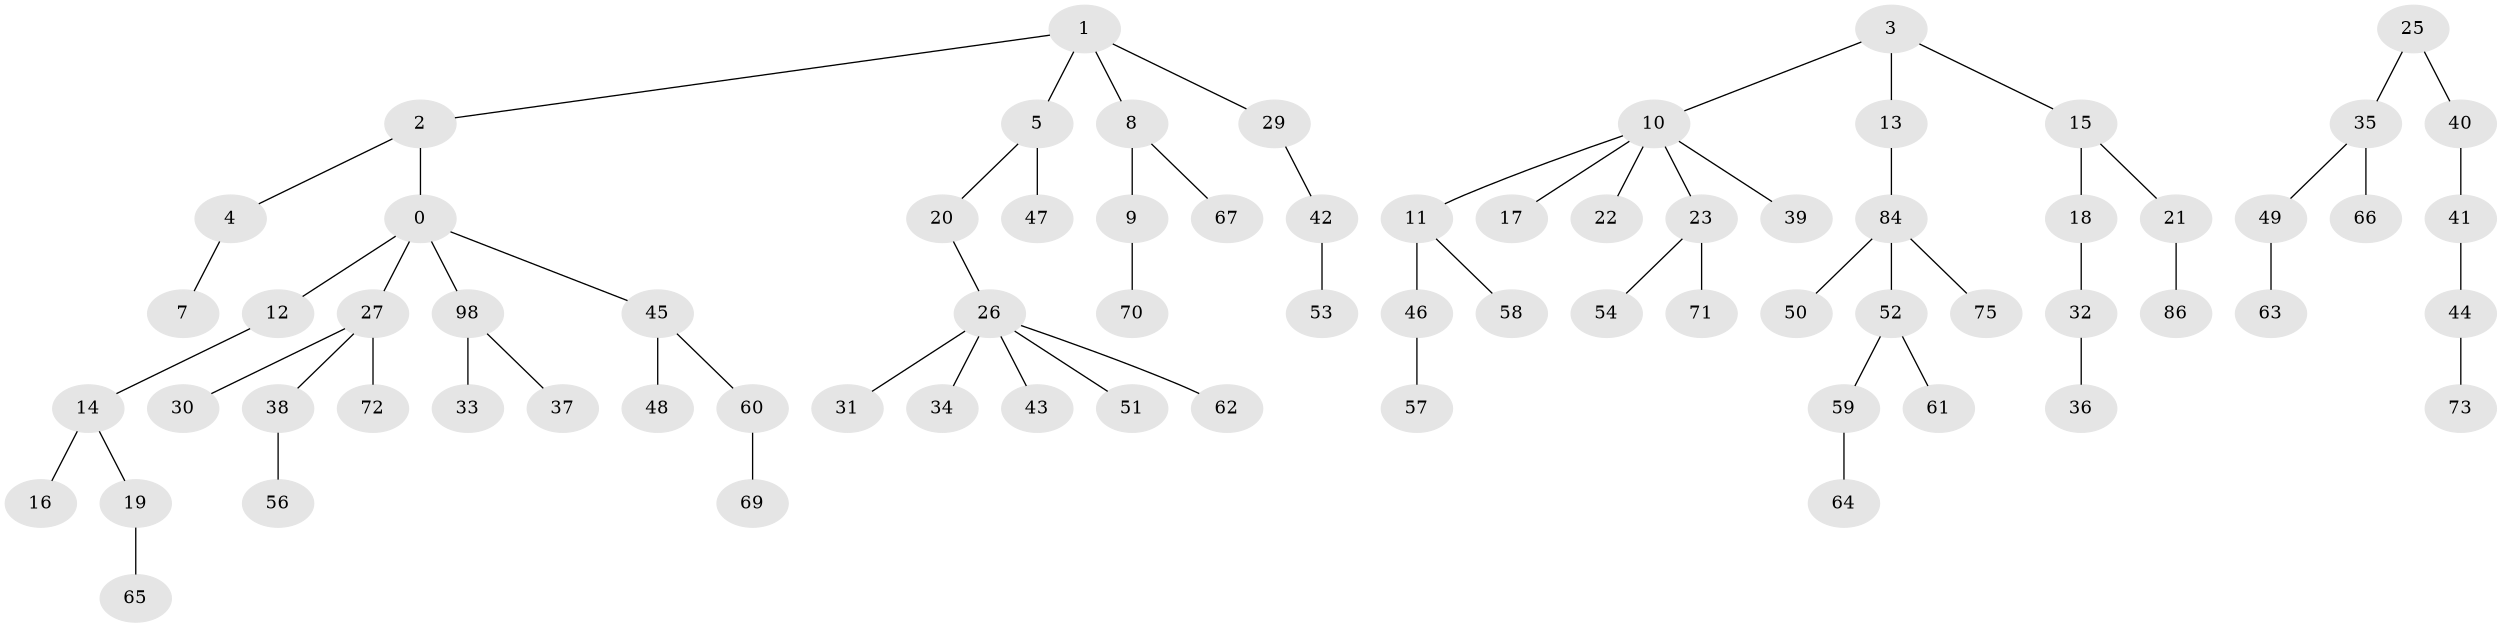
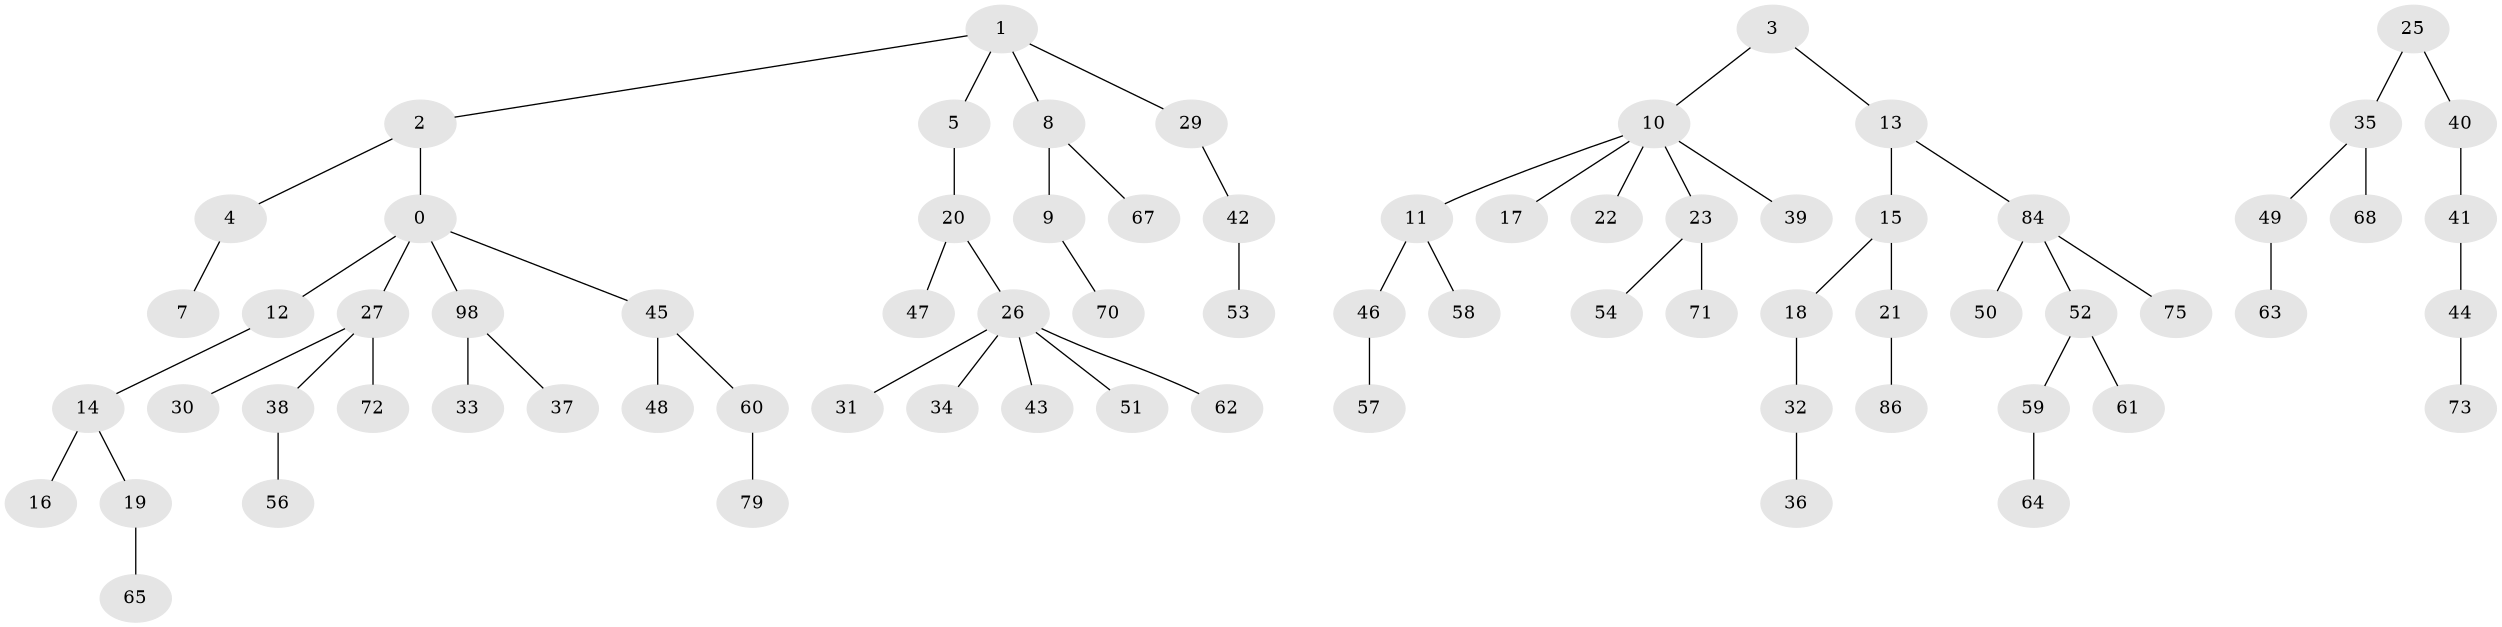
edge "3" -- "15": now "13" -- "15"
edge "5" -- "47": now "20" -- "47"
node "66": label "66" -> "68"
node "69": label "69" -> "79"
